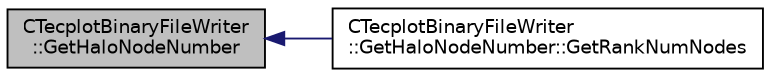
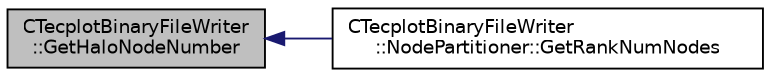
node "CTecplotBinaryFileWriter ::GetHaloNodeNumber::GetRankNumNodes": label "CTecplotBinaryFileWriter ::GetHaloNodeNumber::GetRankNumNodes" -> "CTecplotBinaryFileWriter ::NodePartitioner::GetRankNumNodes"
